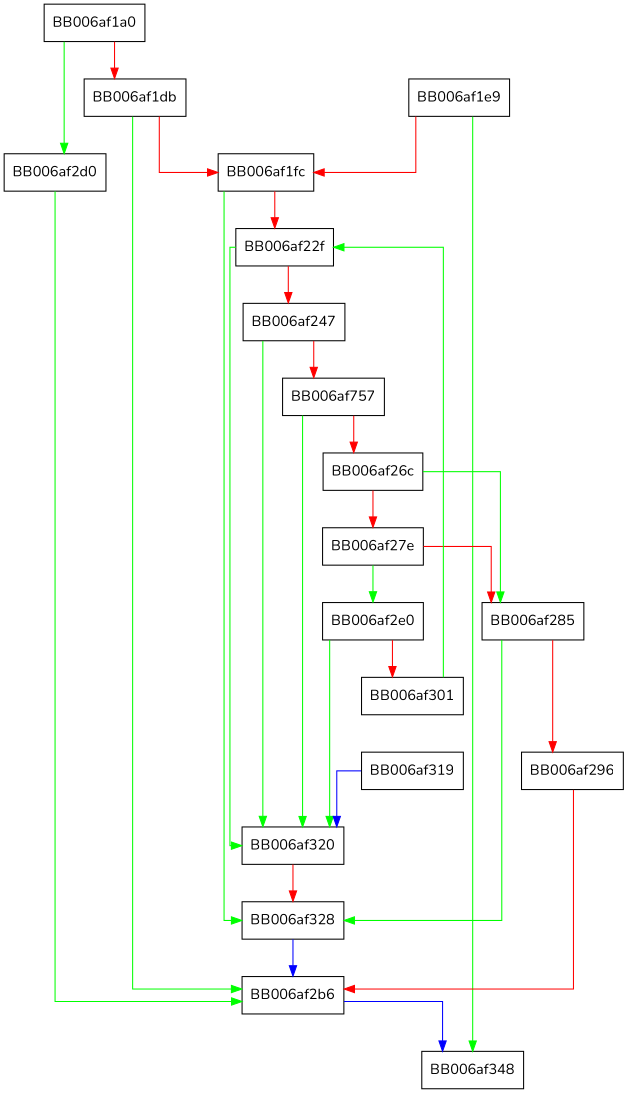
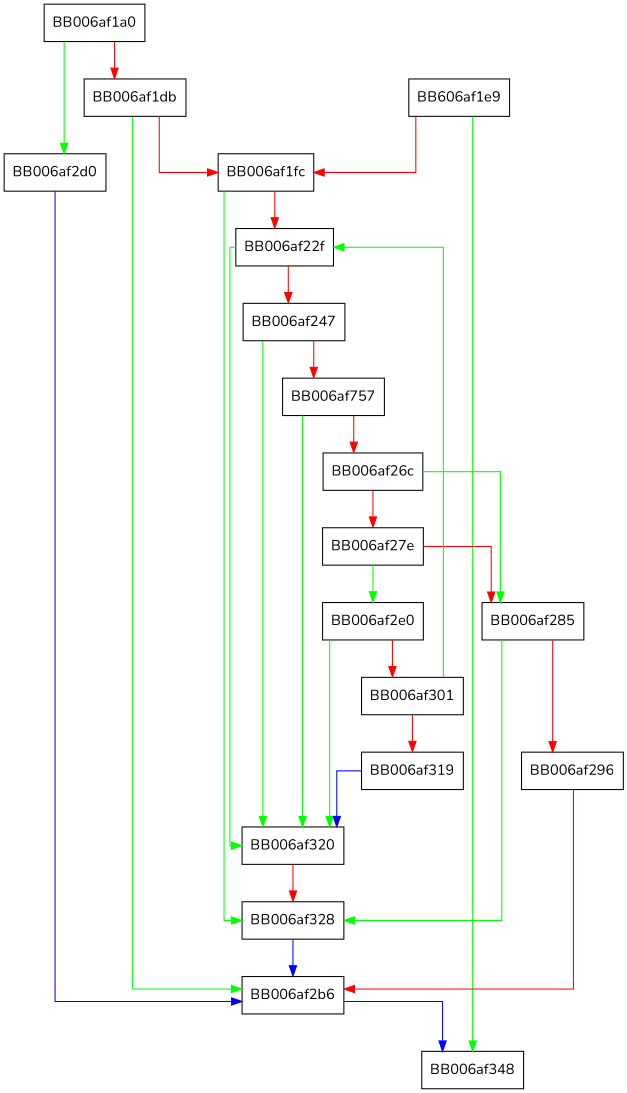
node "BB006af1e9": label "BB006af1e9" -> "BB606af1e9"
edge "BB006af2d0" -> "BB006af2b6": color green -> blue
edge "BB006af301" -> "BB006af319": added
